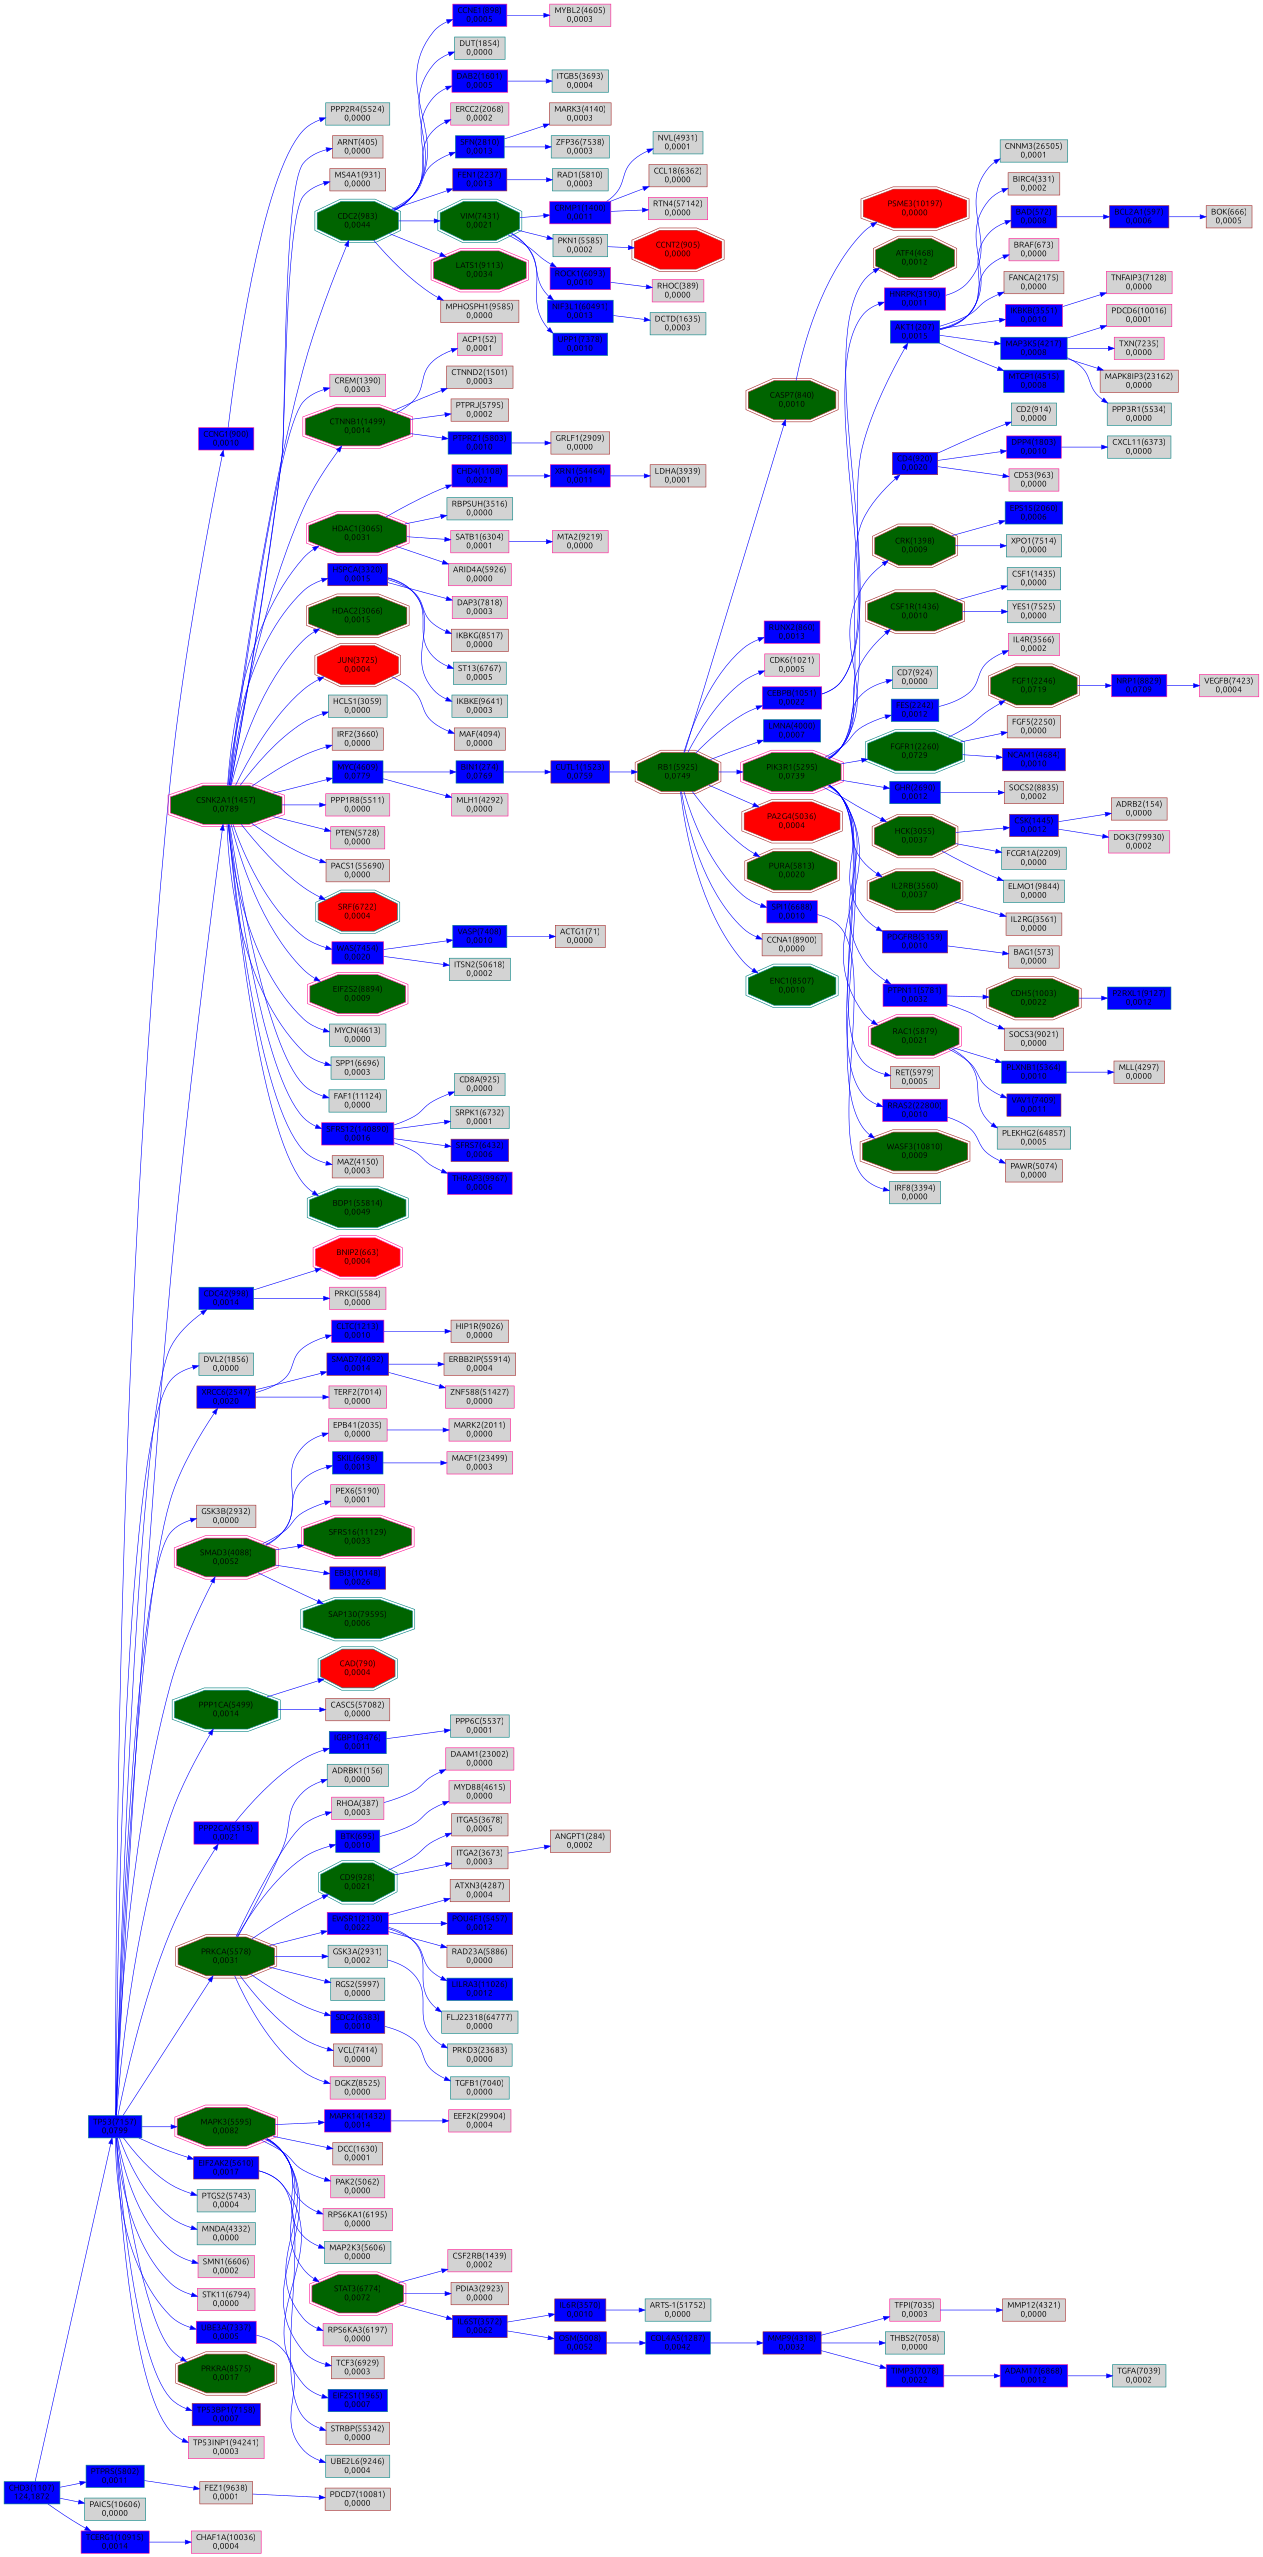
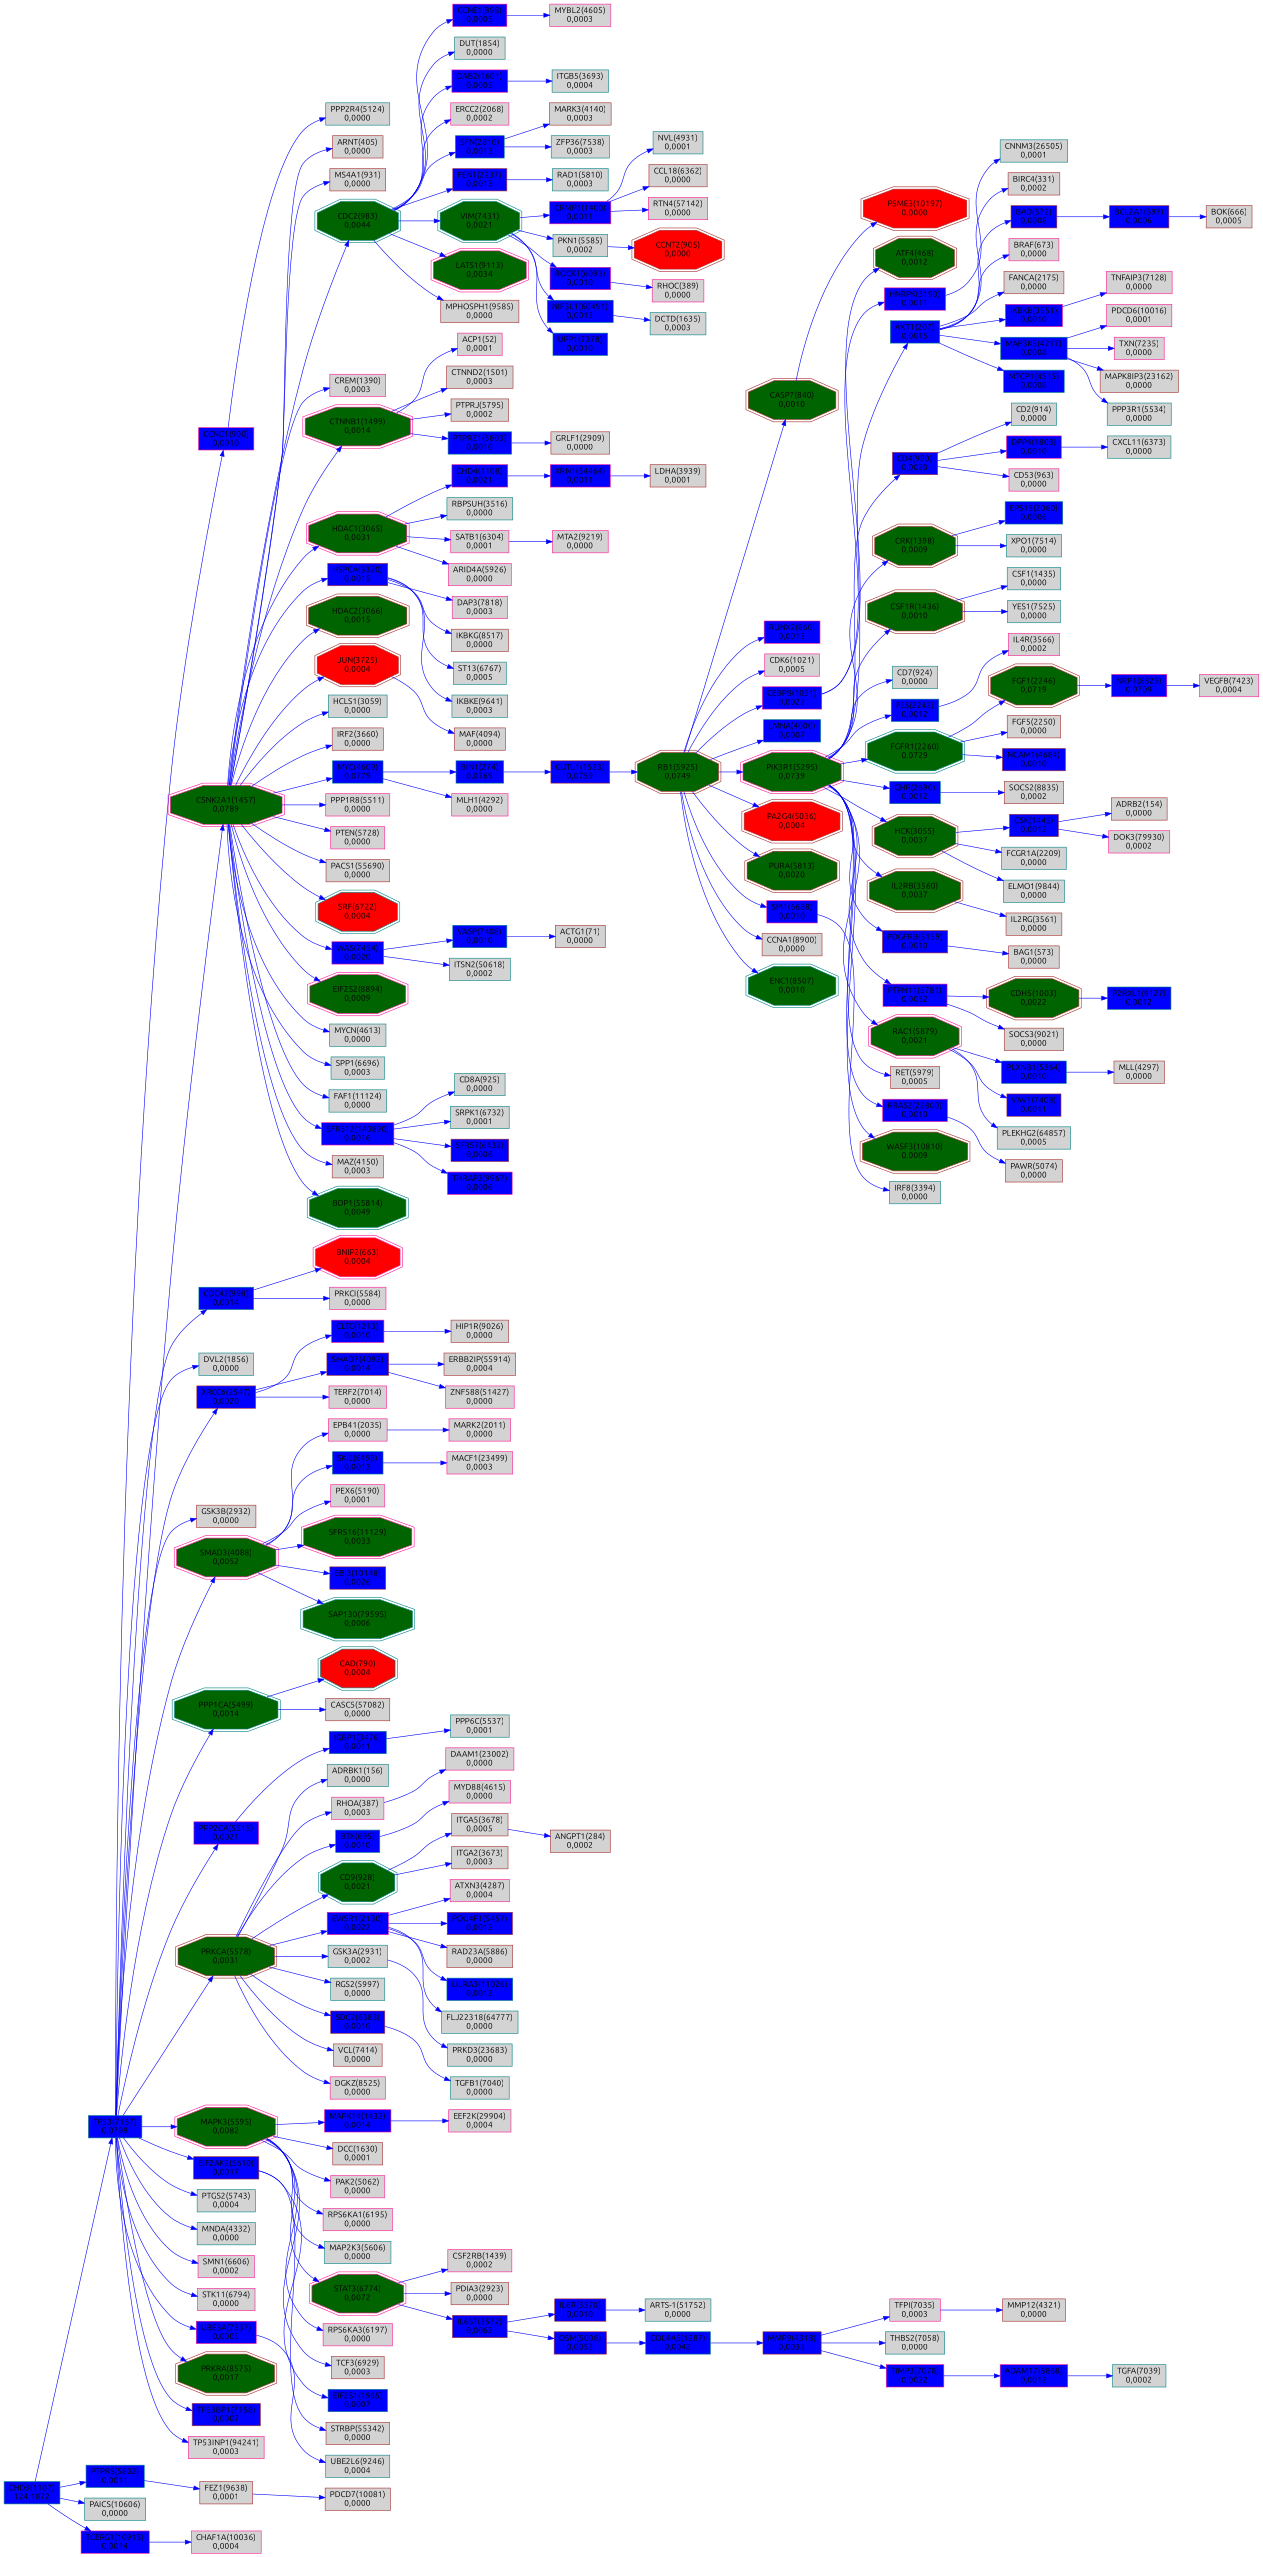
node "PPP2R4(5524) 0,0000": label "PPP2R4(5524) 0,0000" -> "PPP2R4(5124) 0,0000"
edge "ITGA2(3673) 0,0003" -> "ANGPT1(284) 0,0002": now "ITGA5(3678) 0,0005" -> "ANGPT1(284) 0,0002"
node "ATXN3(4287) 0,0004": color brown -> deeppink
